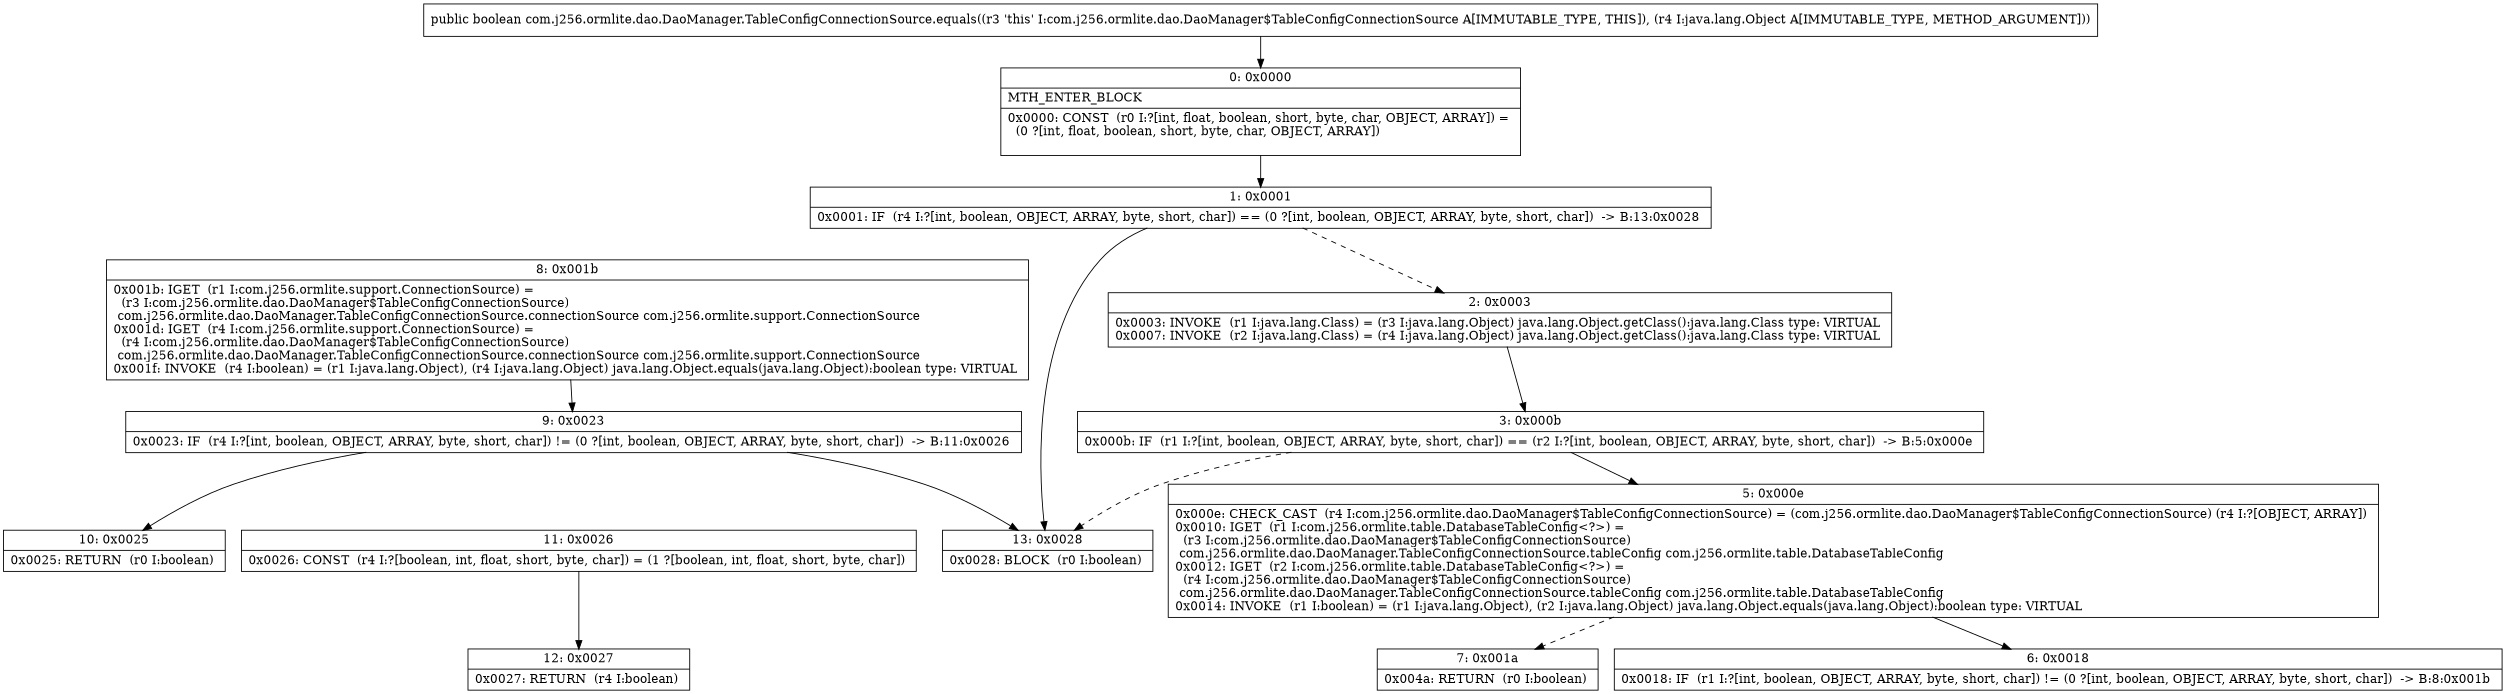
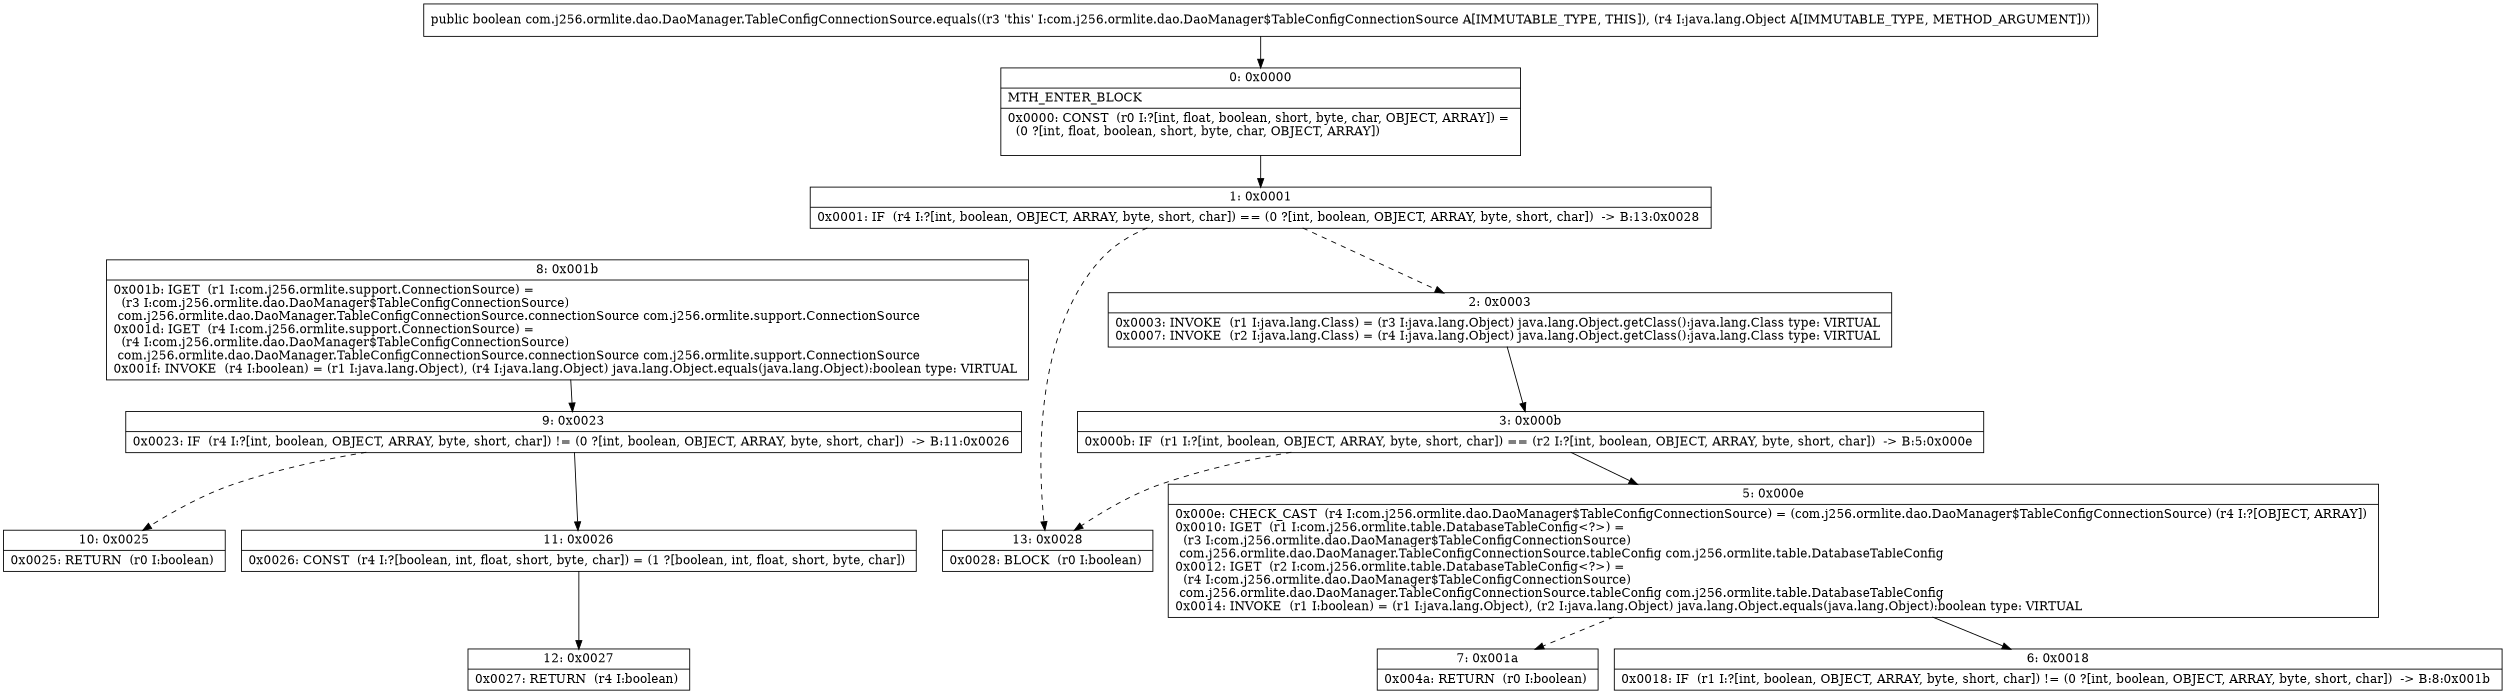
edge "1: 0x0001" -> "13: 0x0028": style solid -> dashed
edge "9: 0x0023" -> "10: 0x0025": style solid -> dashed
edge "9: 0x0023" -> "13: 0x0028": now "9: 0x0023" -> "11: 0x0026"
